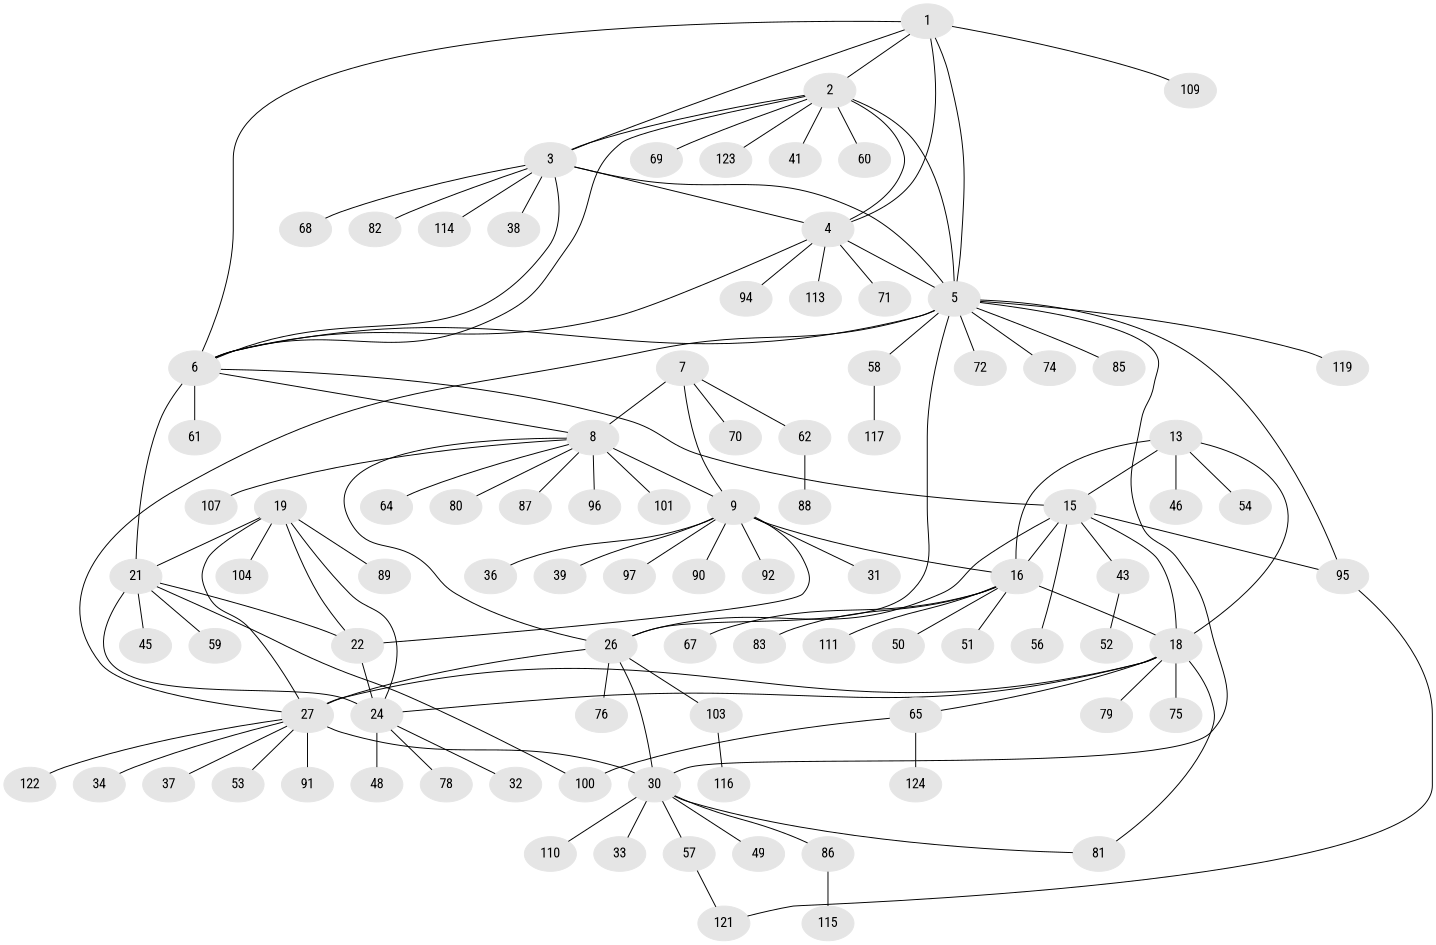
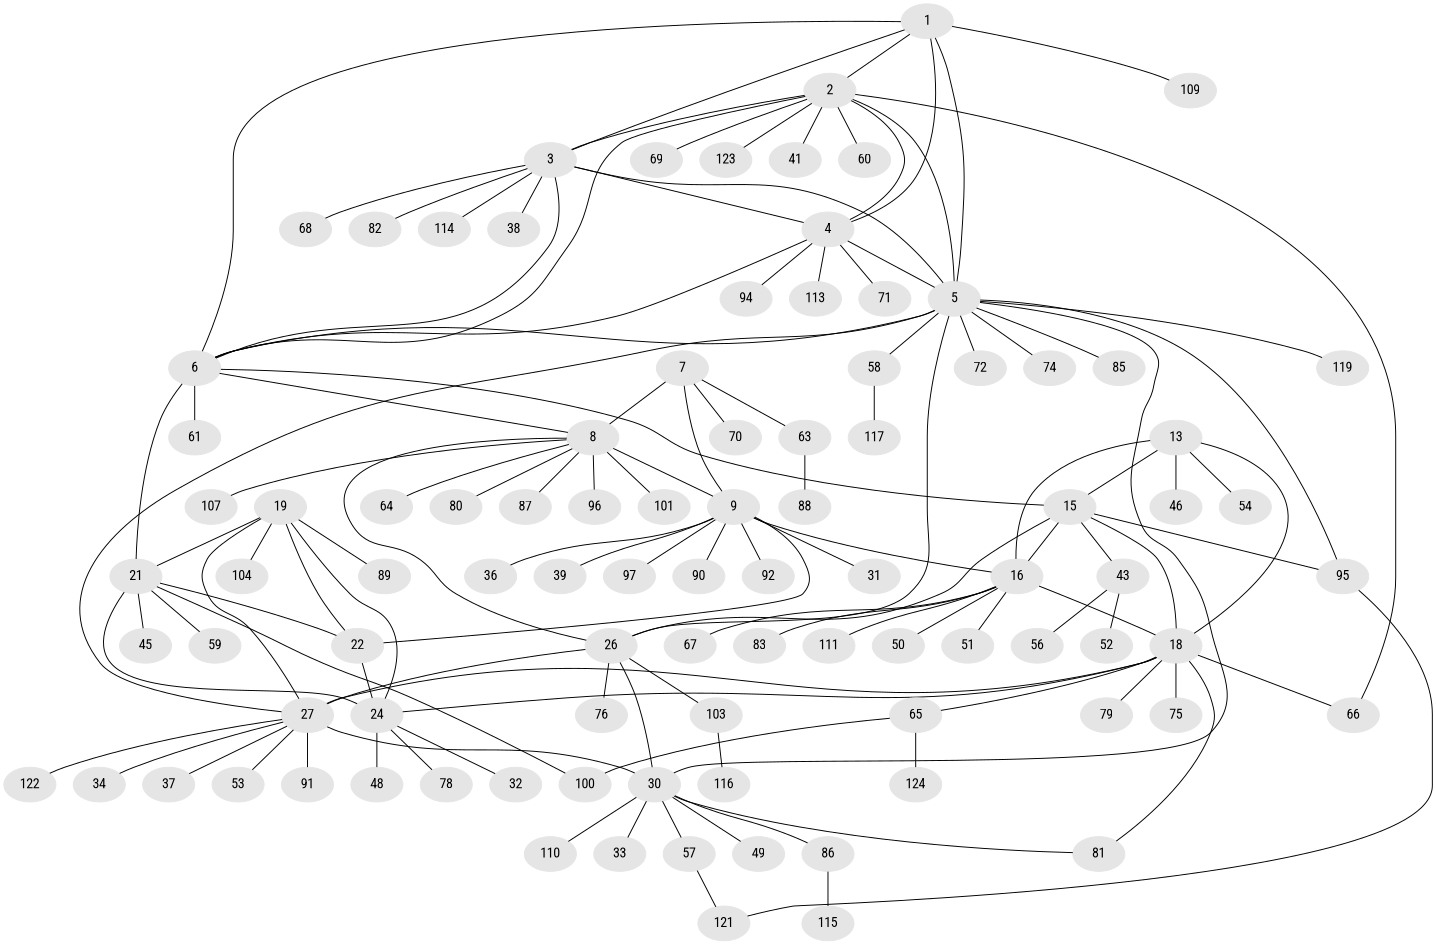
node "62": label "62" -> "63"
edge "15" -- "56": now "43" -- "56"
node "66": added
